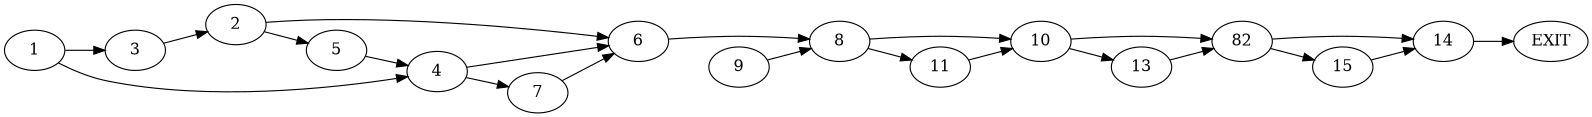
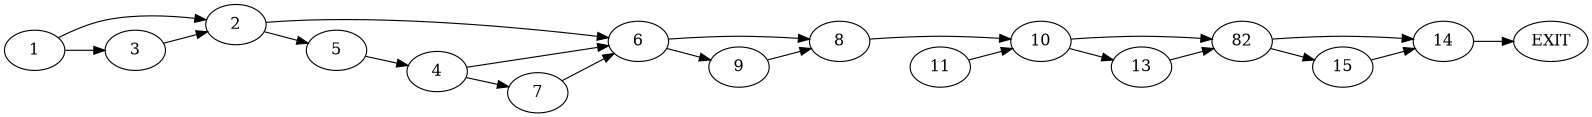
edge "6" -> "9": added
edge "8" -> "11": removed
edge "1" -> "4": now "1" -> "2"
